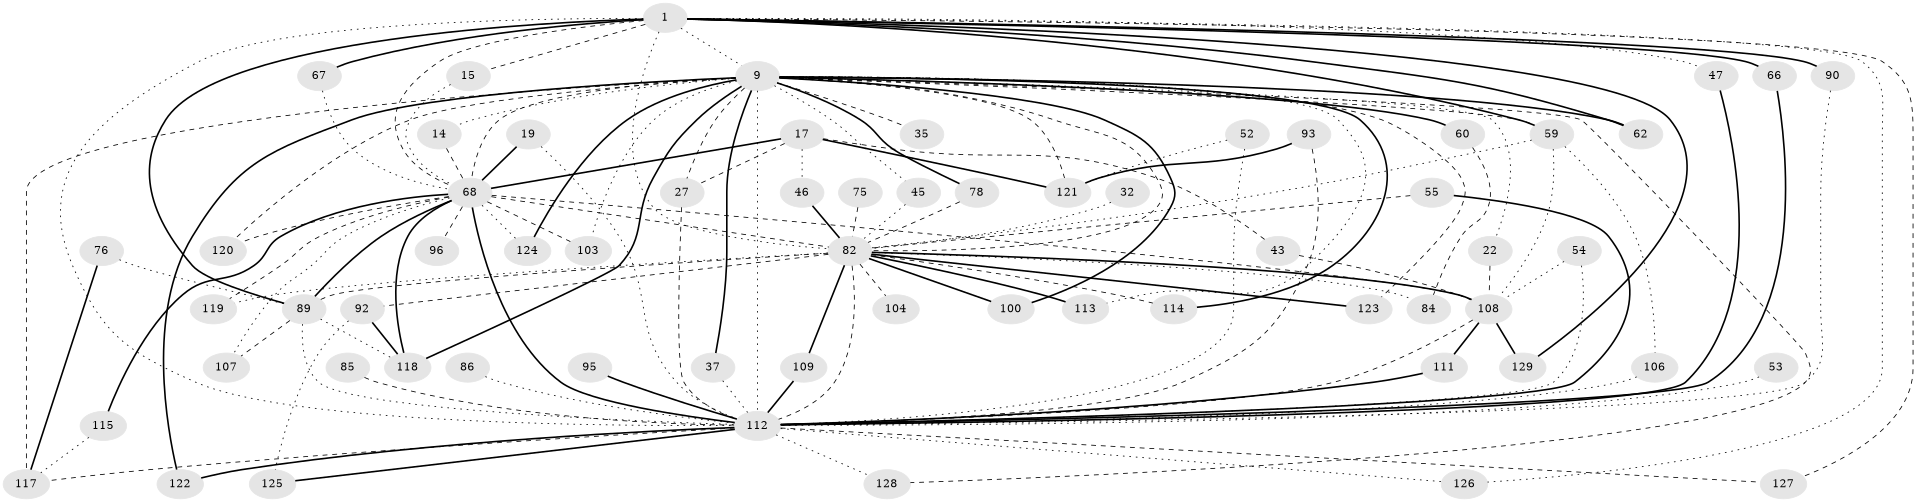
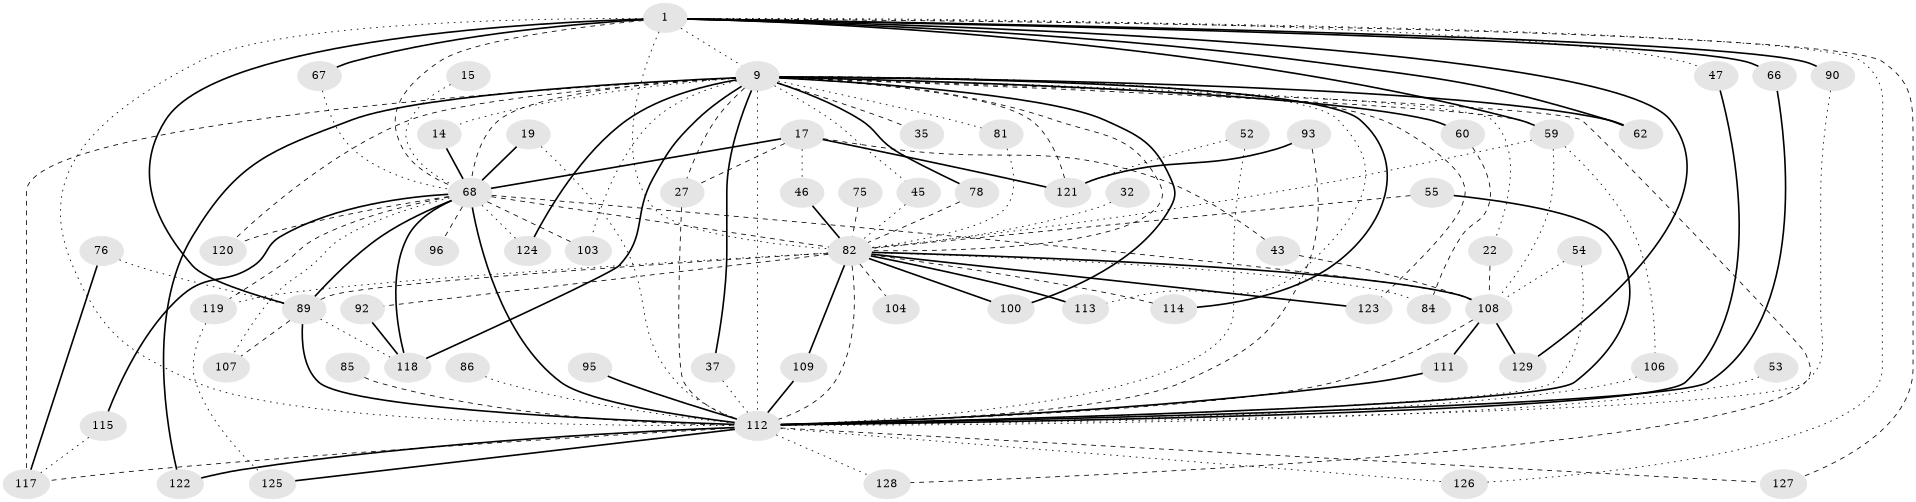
edge "1" -- "15": removed
node "81": added
edge "14" -- "68": style dashed -> bold
edge "92" -- "125": now "119" -- "125"
edge "89" -- "112": style dotted -> bold
